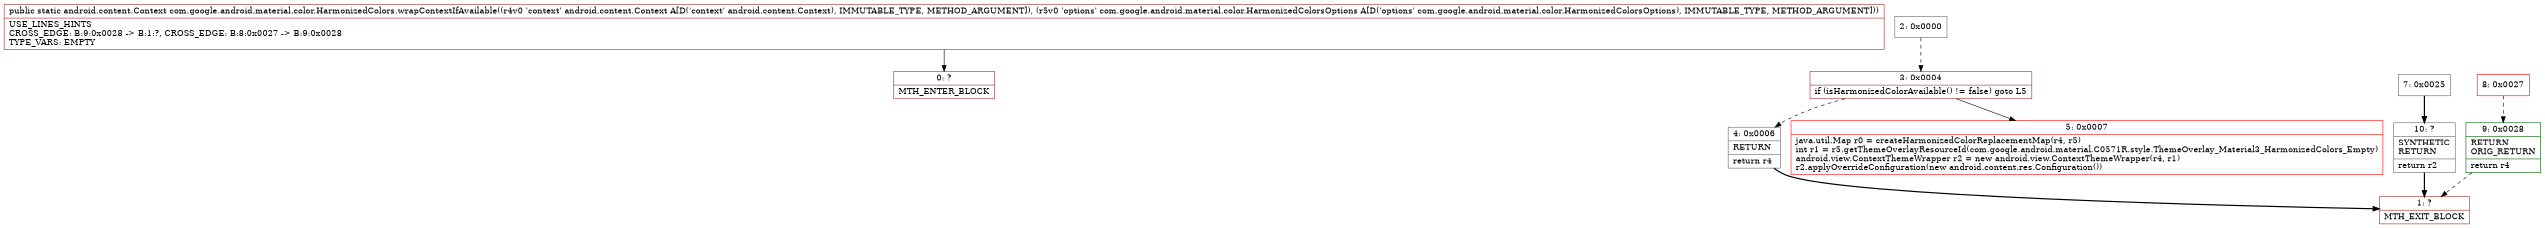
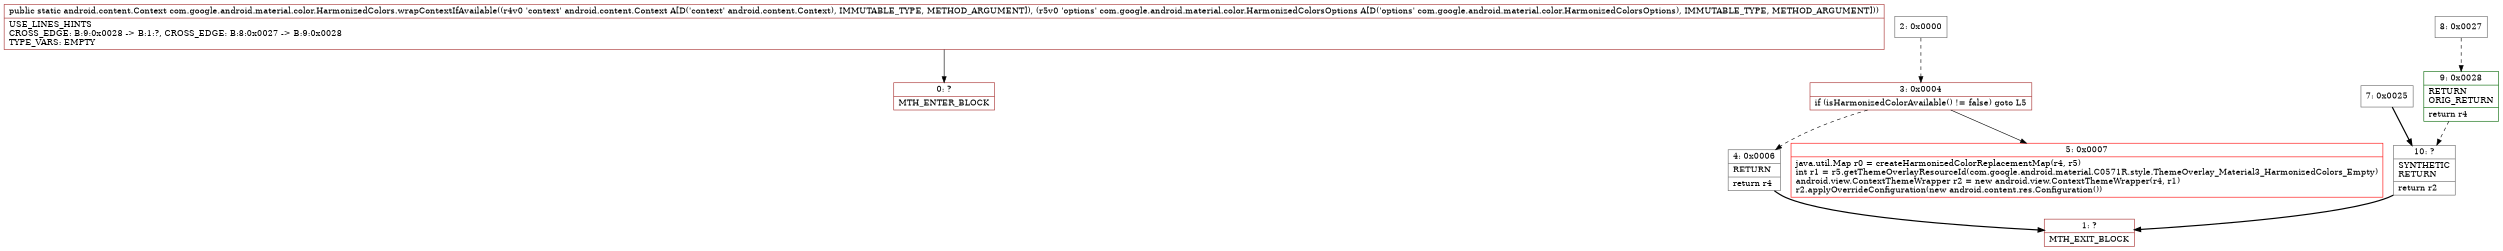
node "8: 0x0027": color red -> gray40
edge "9: 0x0028" -> "1: ?": now "9: 0x0028" -> "10: ?"
